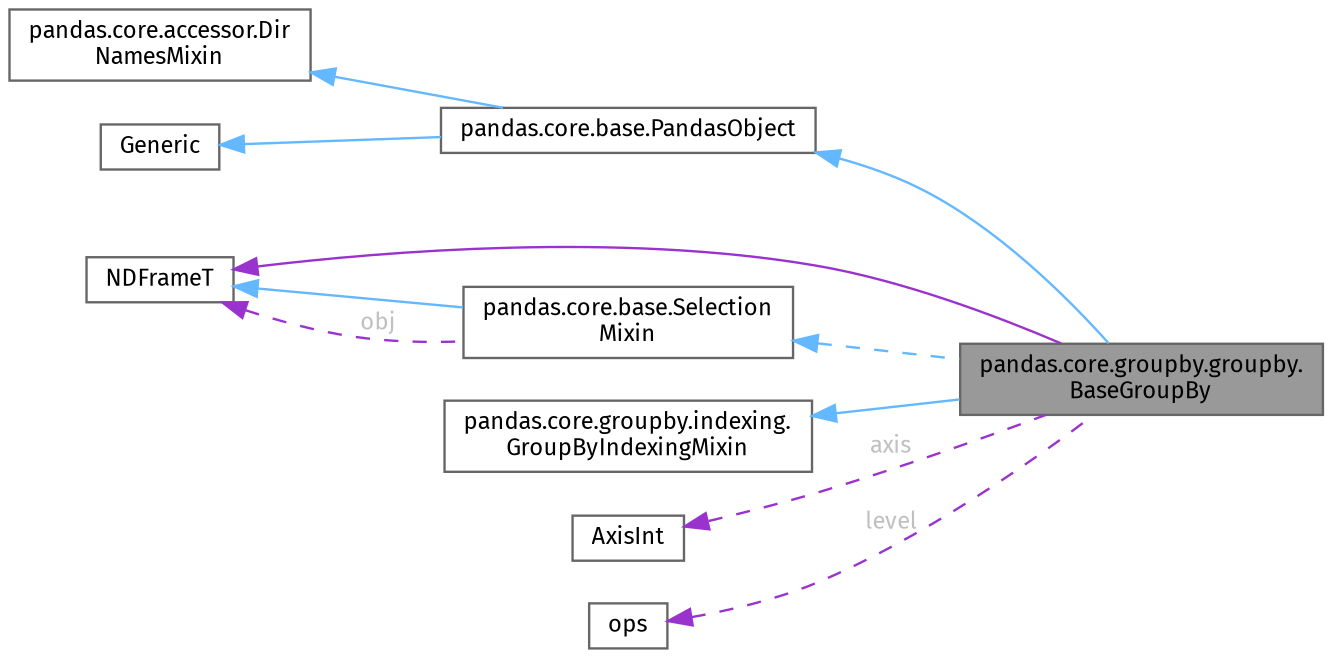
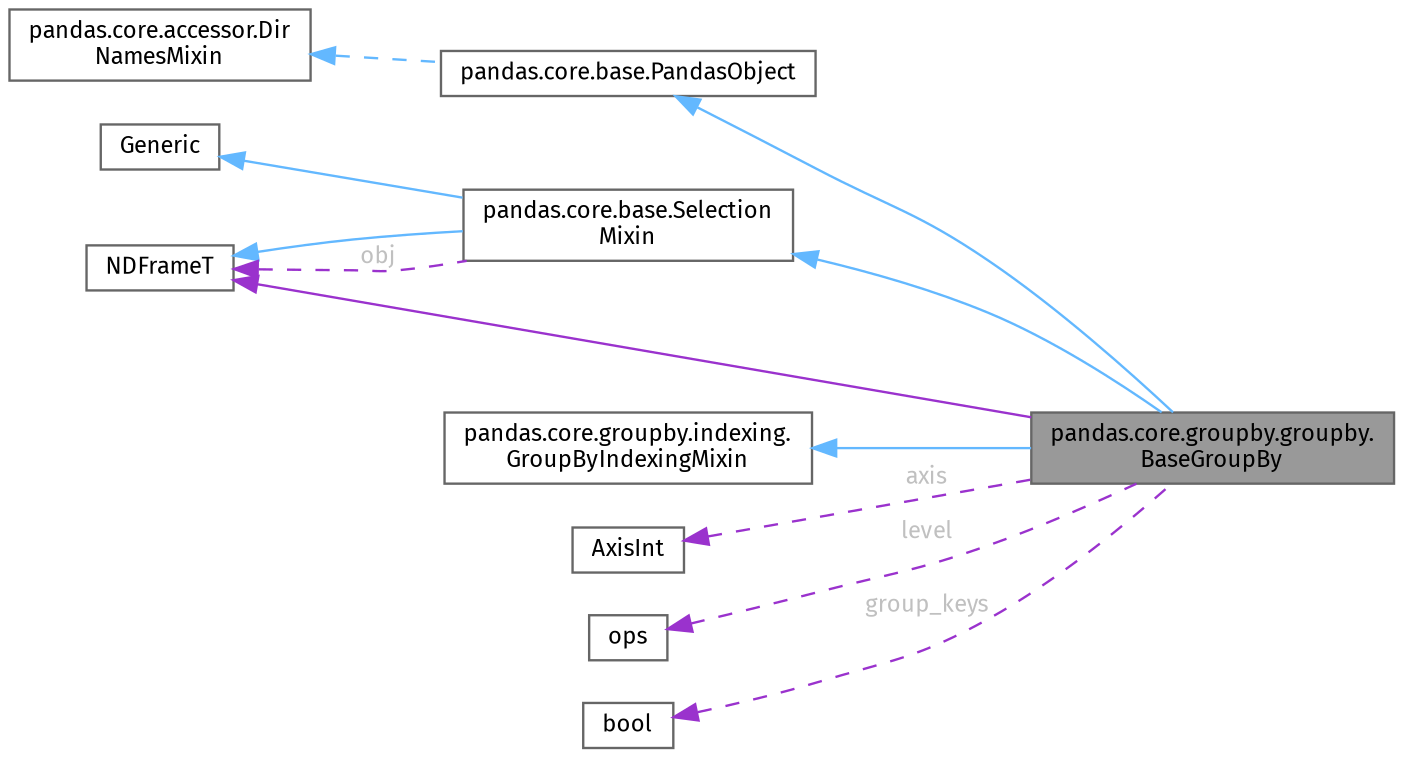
edge "pandas.core.base.PandasObject" -> "pandas.core.accessor.Dir NamesMixin": style solid -> dashed
edge "pandas.core.base.PandasObject" -> "Generic": now "pandas.core.base.Selection Mixin" -> "Generic"
edge "pandas.core.groupby.groupby. BaseGroupBy" -> "pandas.core.base.Selection Mixin": style dashed -> solid
node "bool": added
